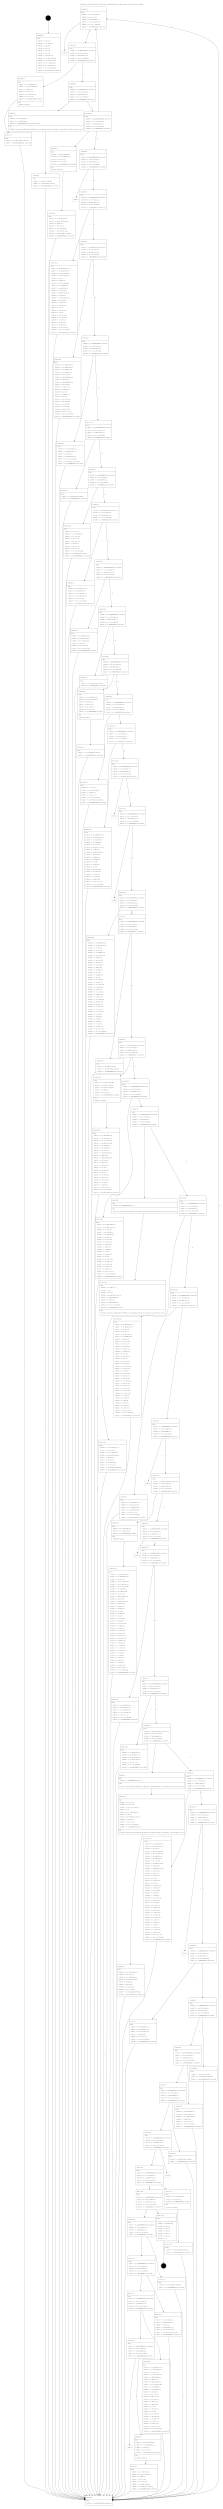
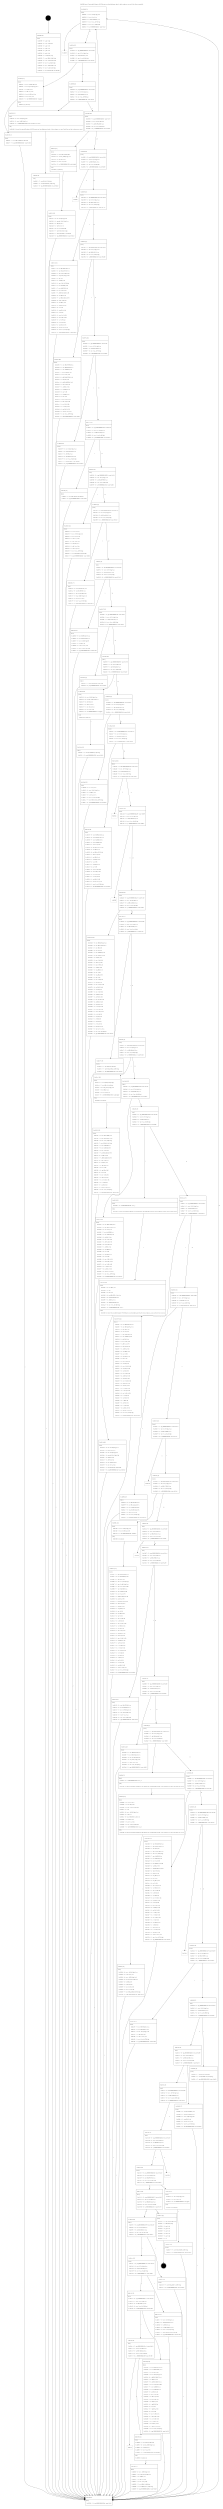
node "0x401e64 [12]": removed
